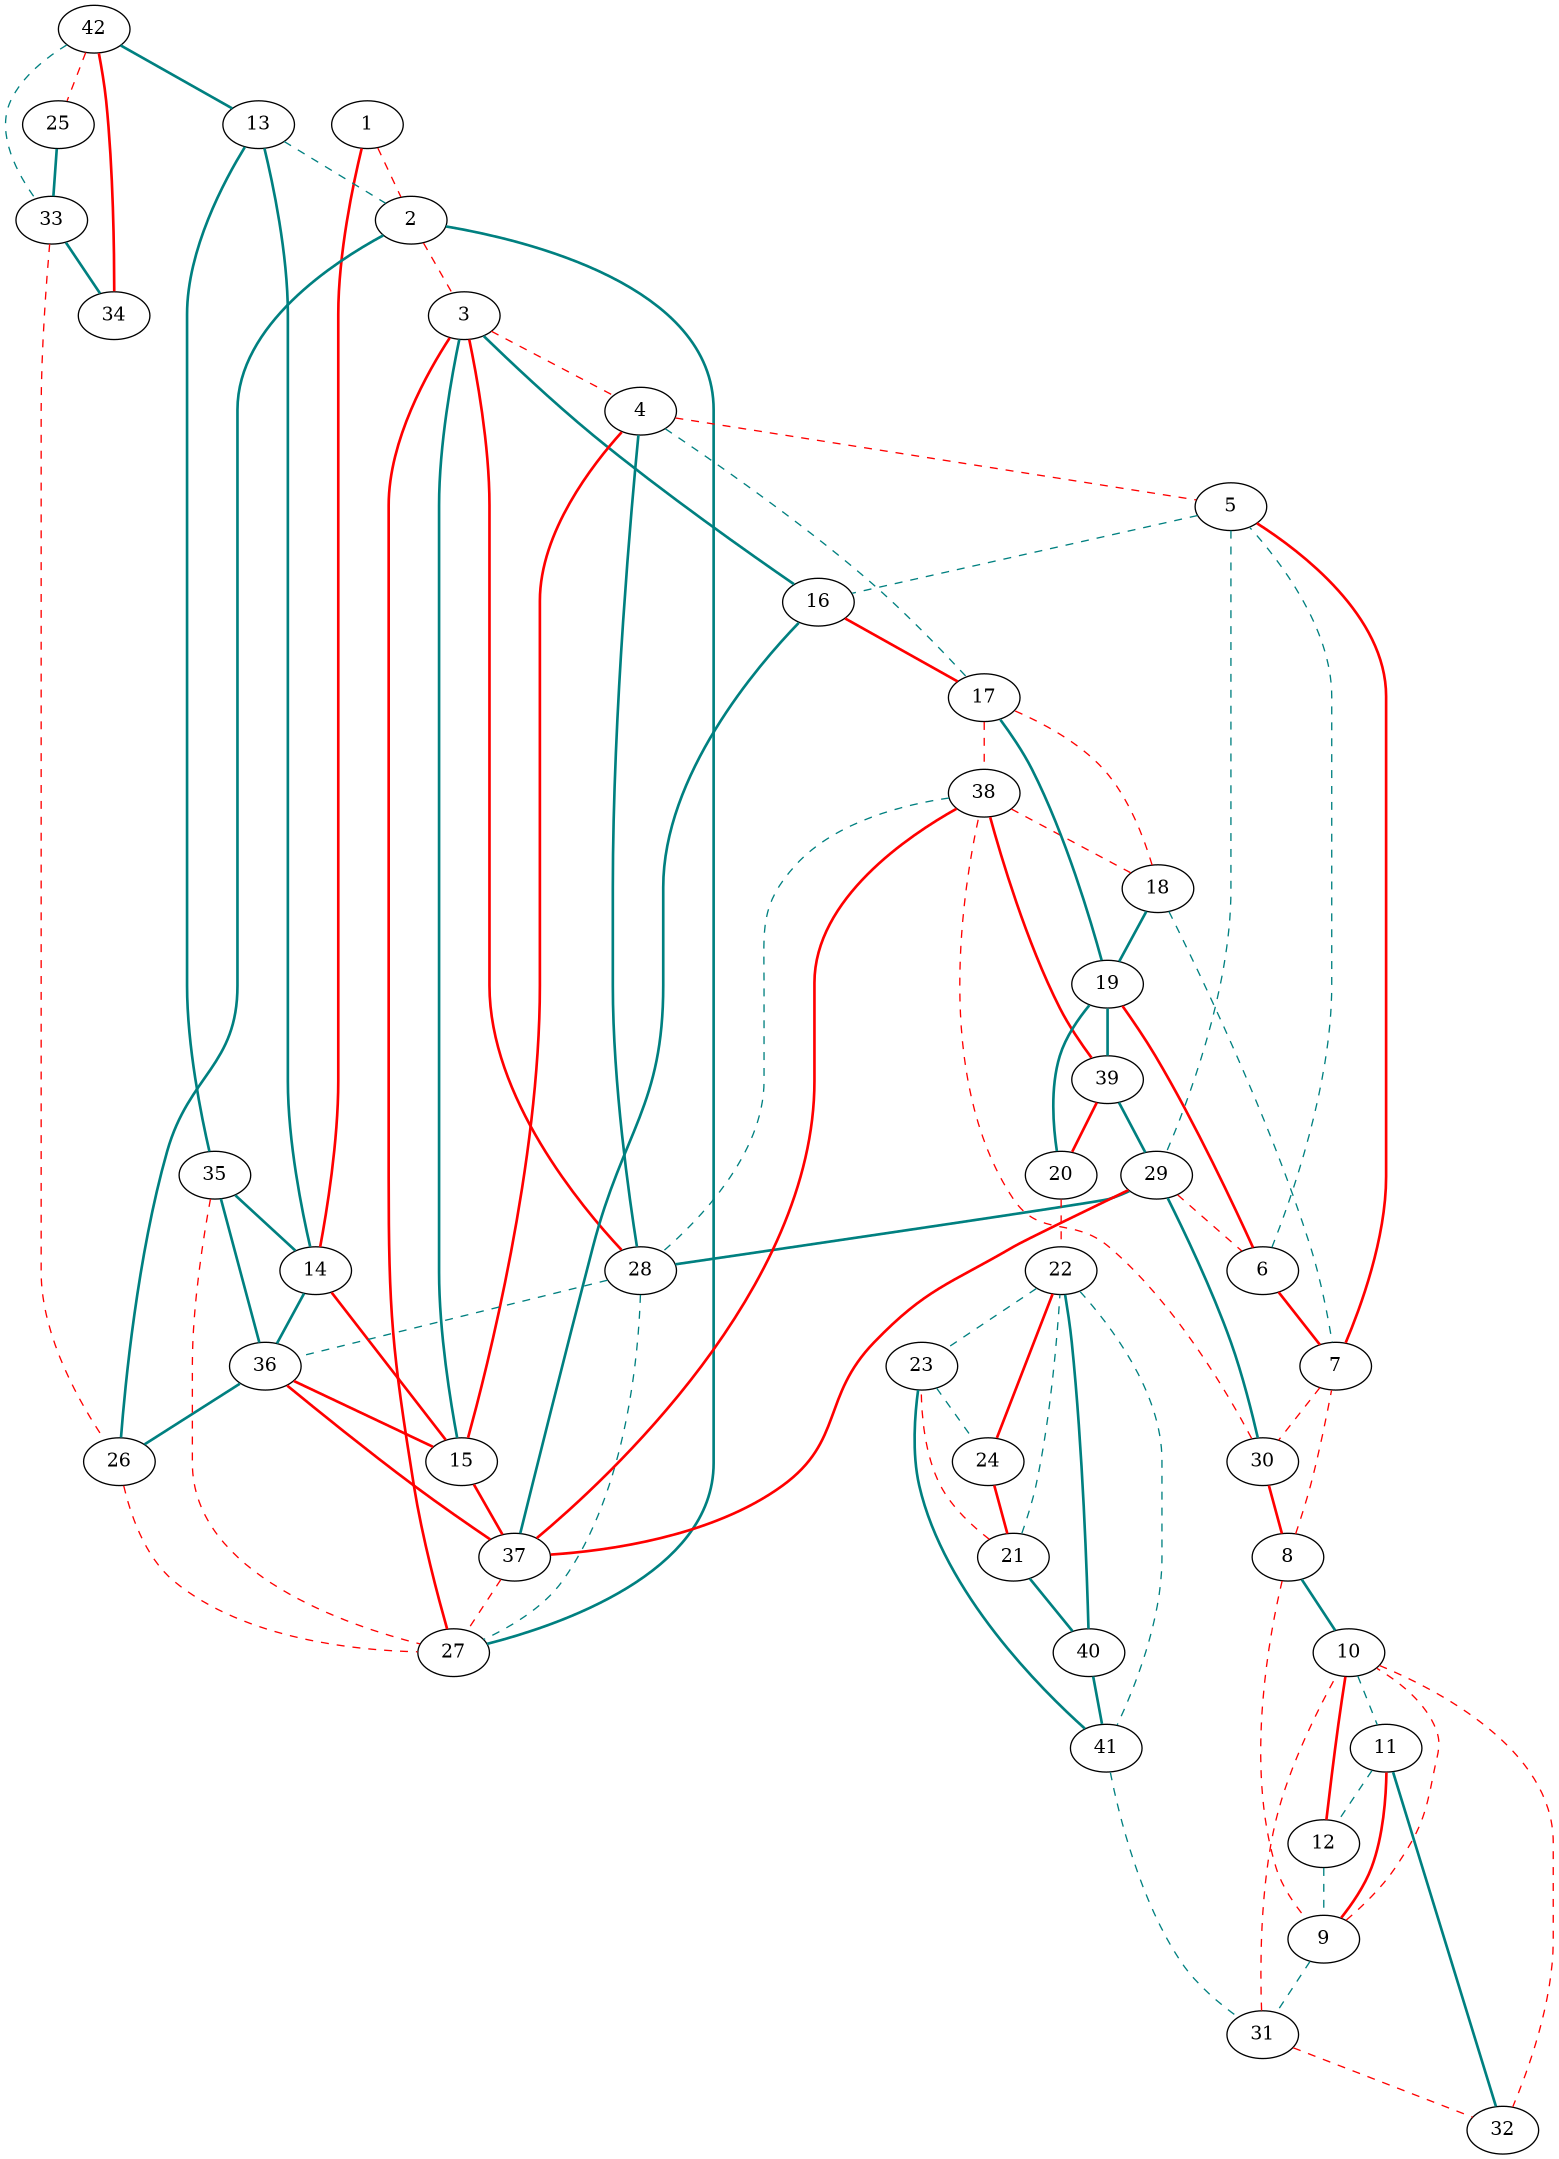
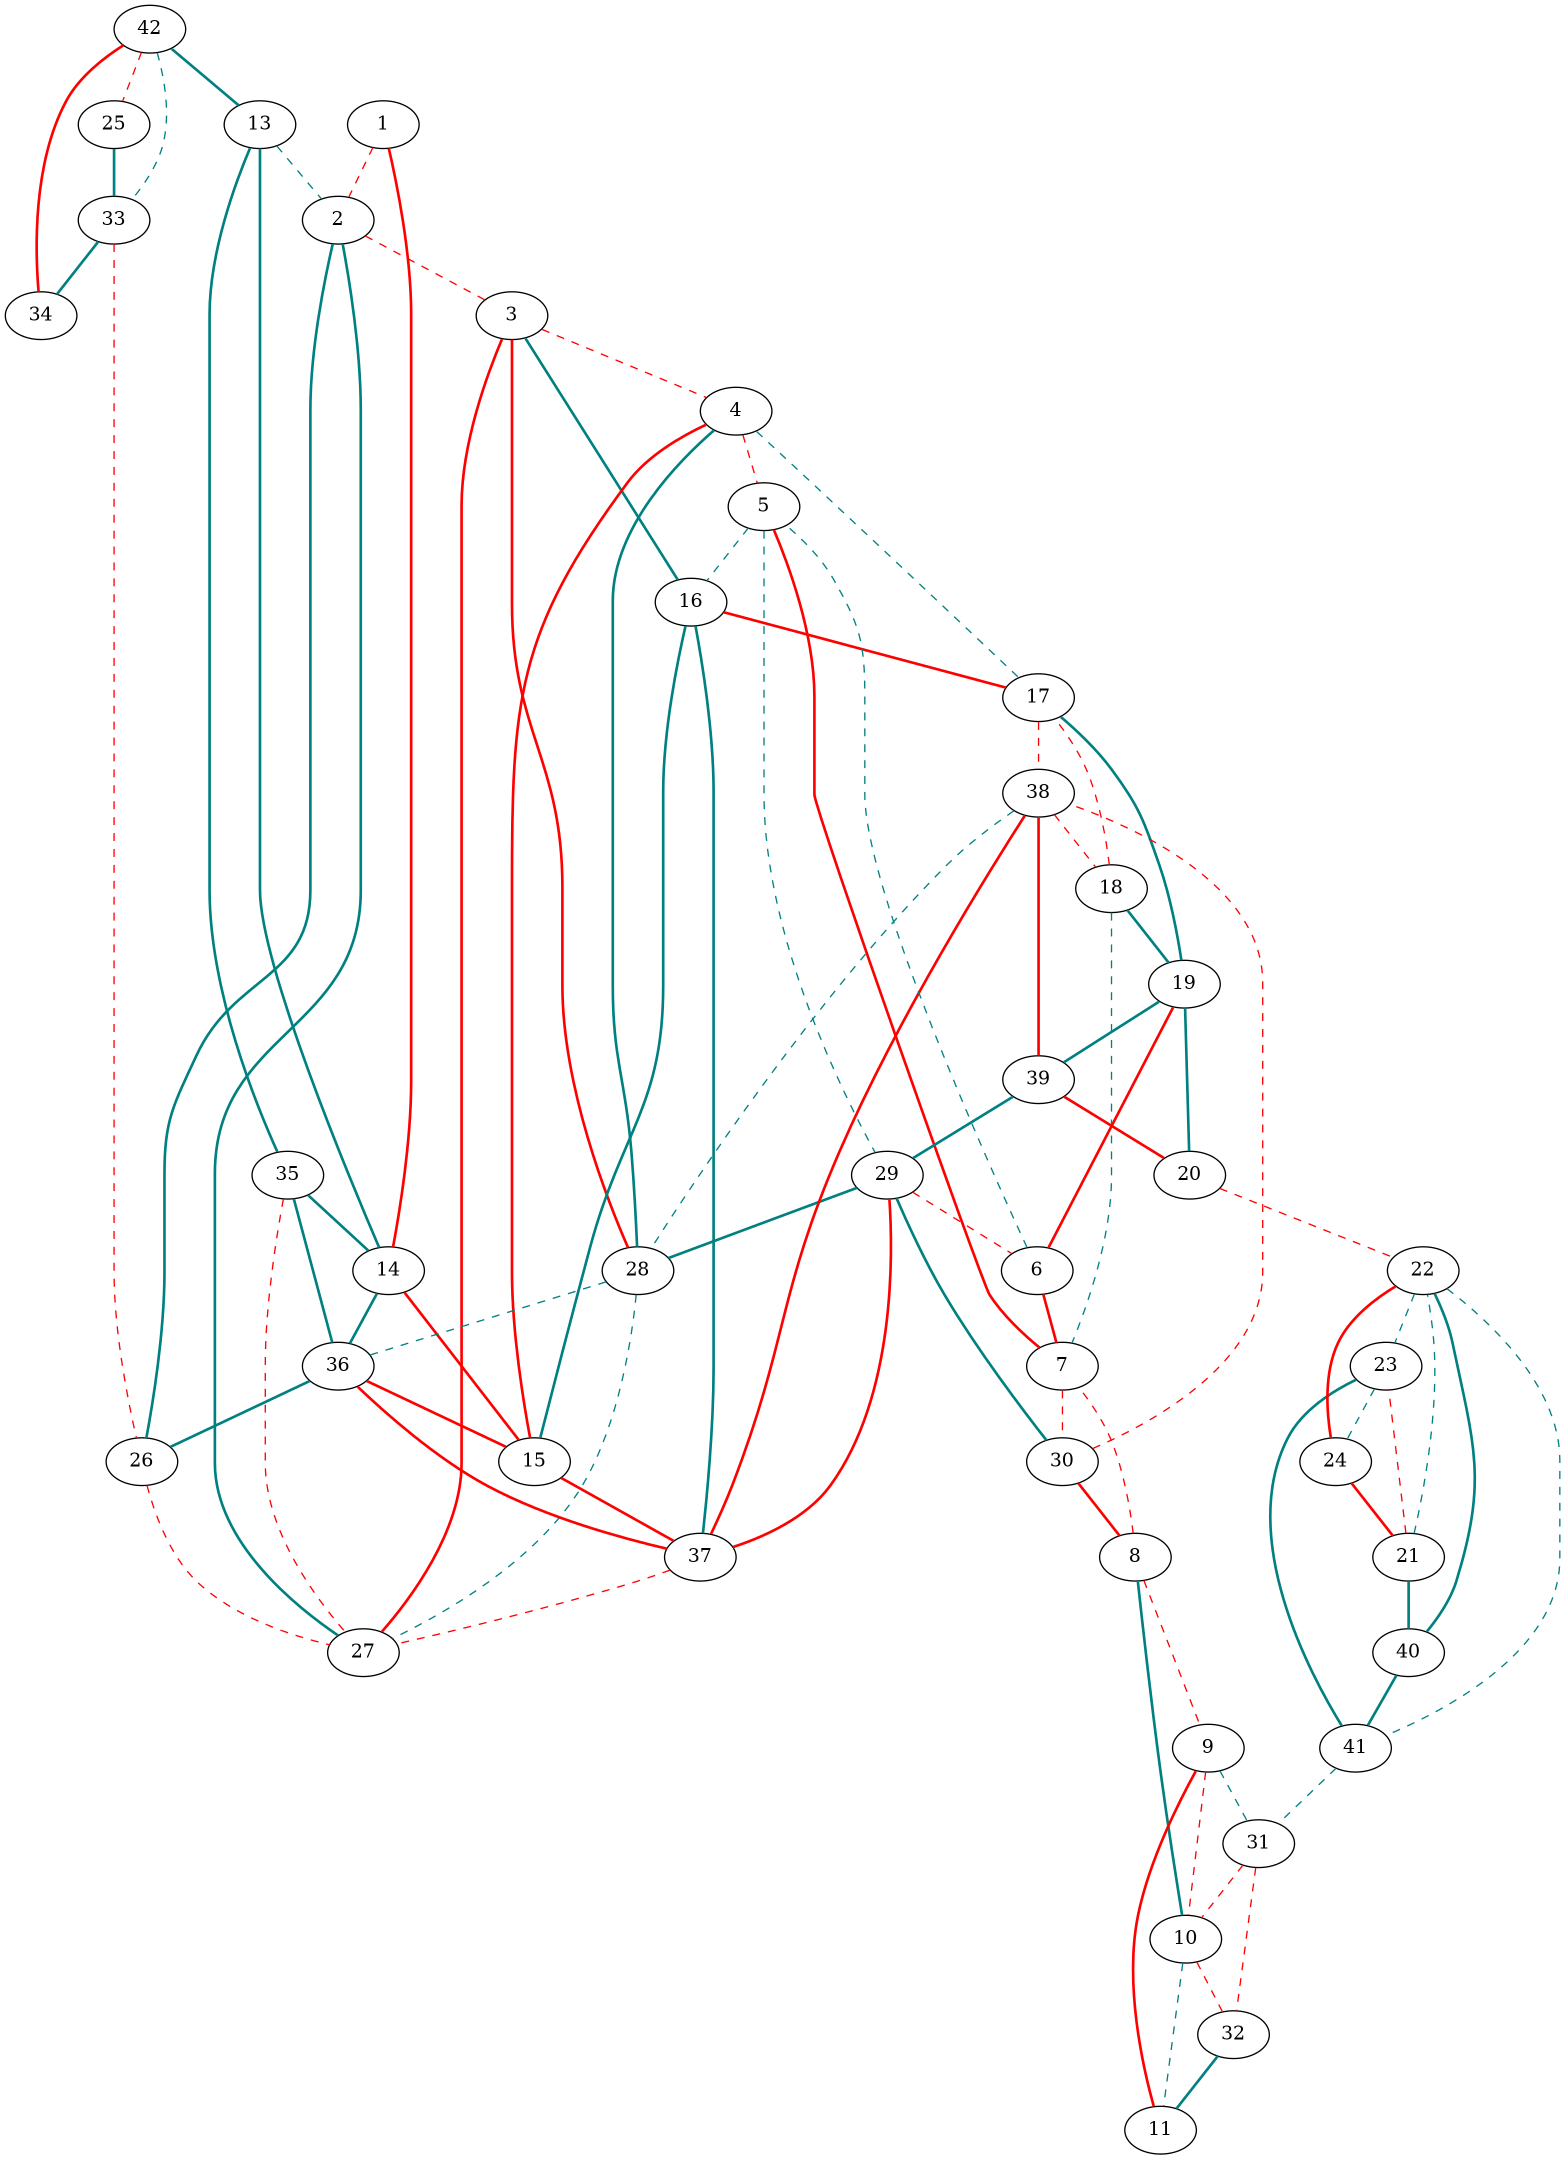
edge "3" -- "15": now "16" -- "15"
node "12": removed
